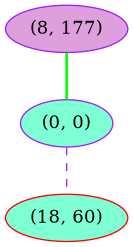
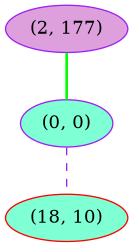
node "(8, 177)": label "(8, 177)" -> "(2, 177)"
node "(18, 60)": label "(18, 60)" -> "(18, 10)"
